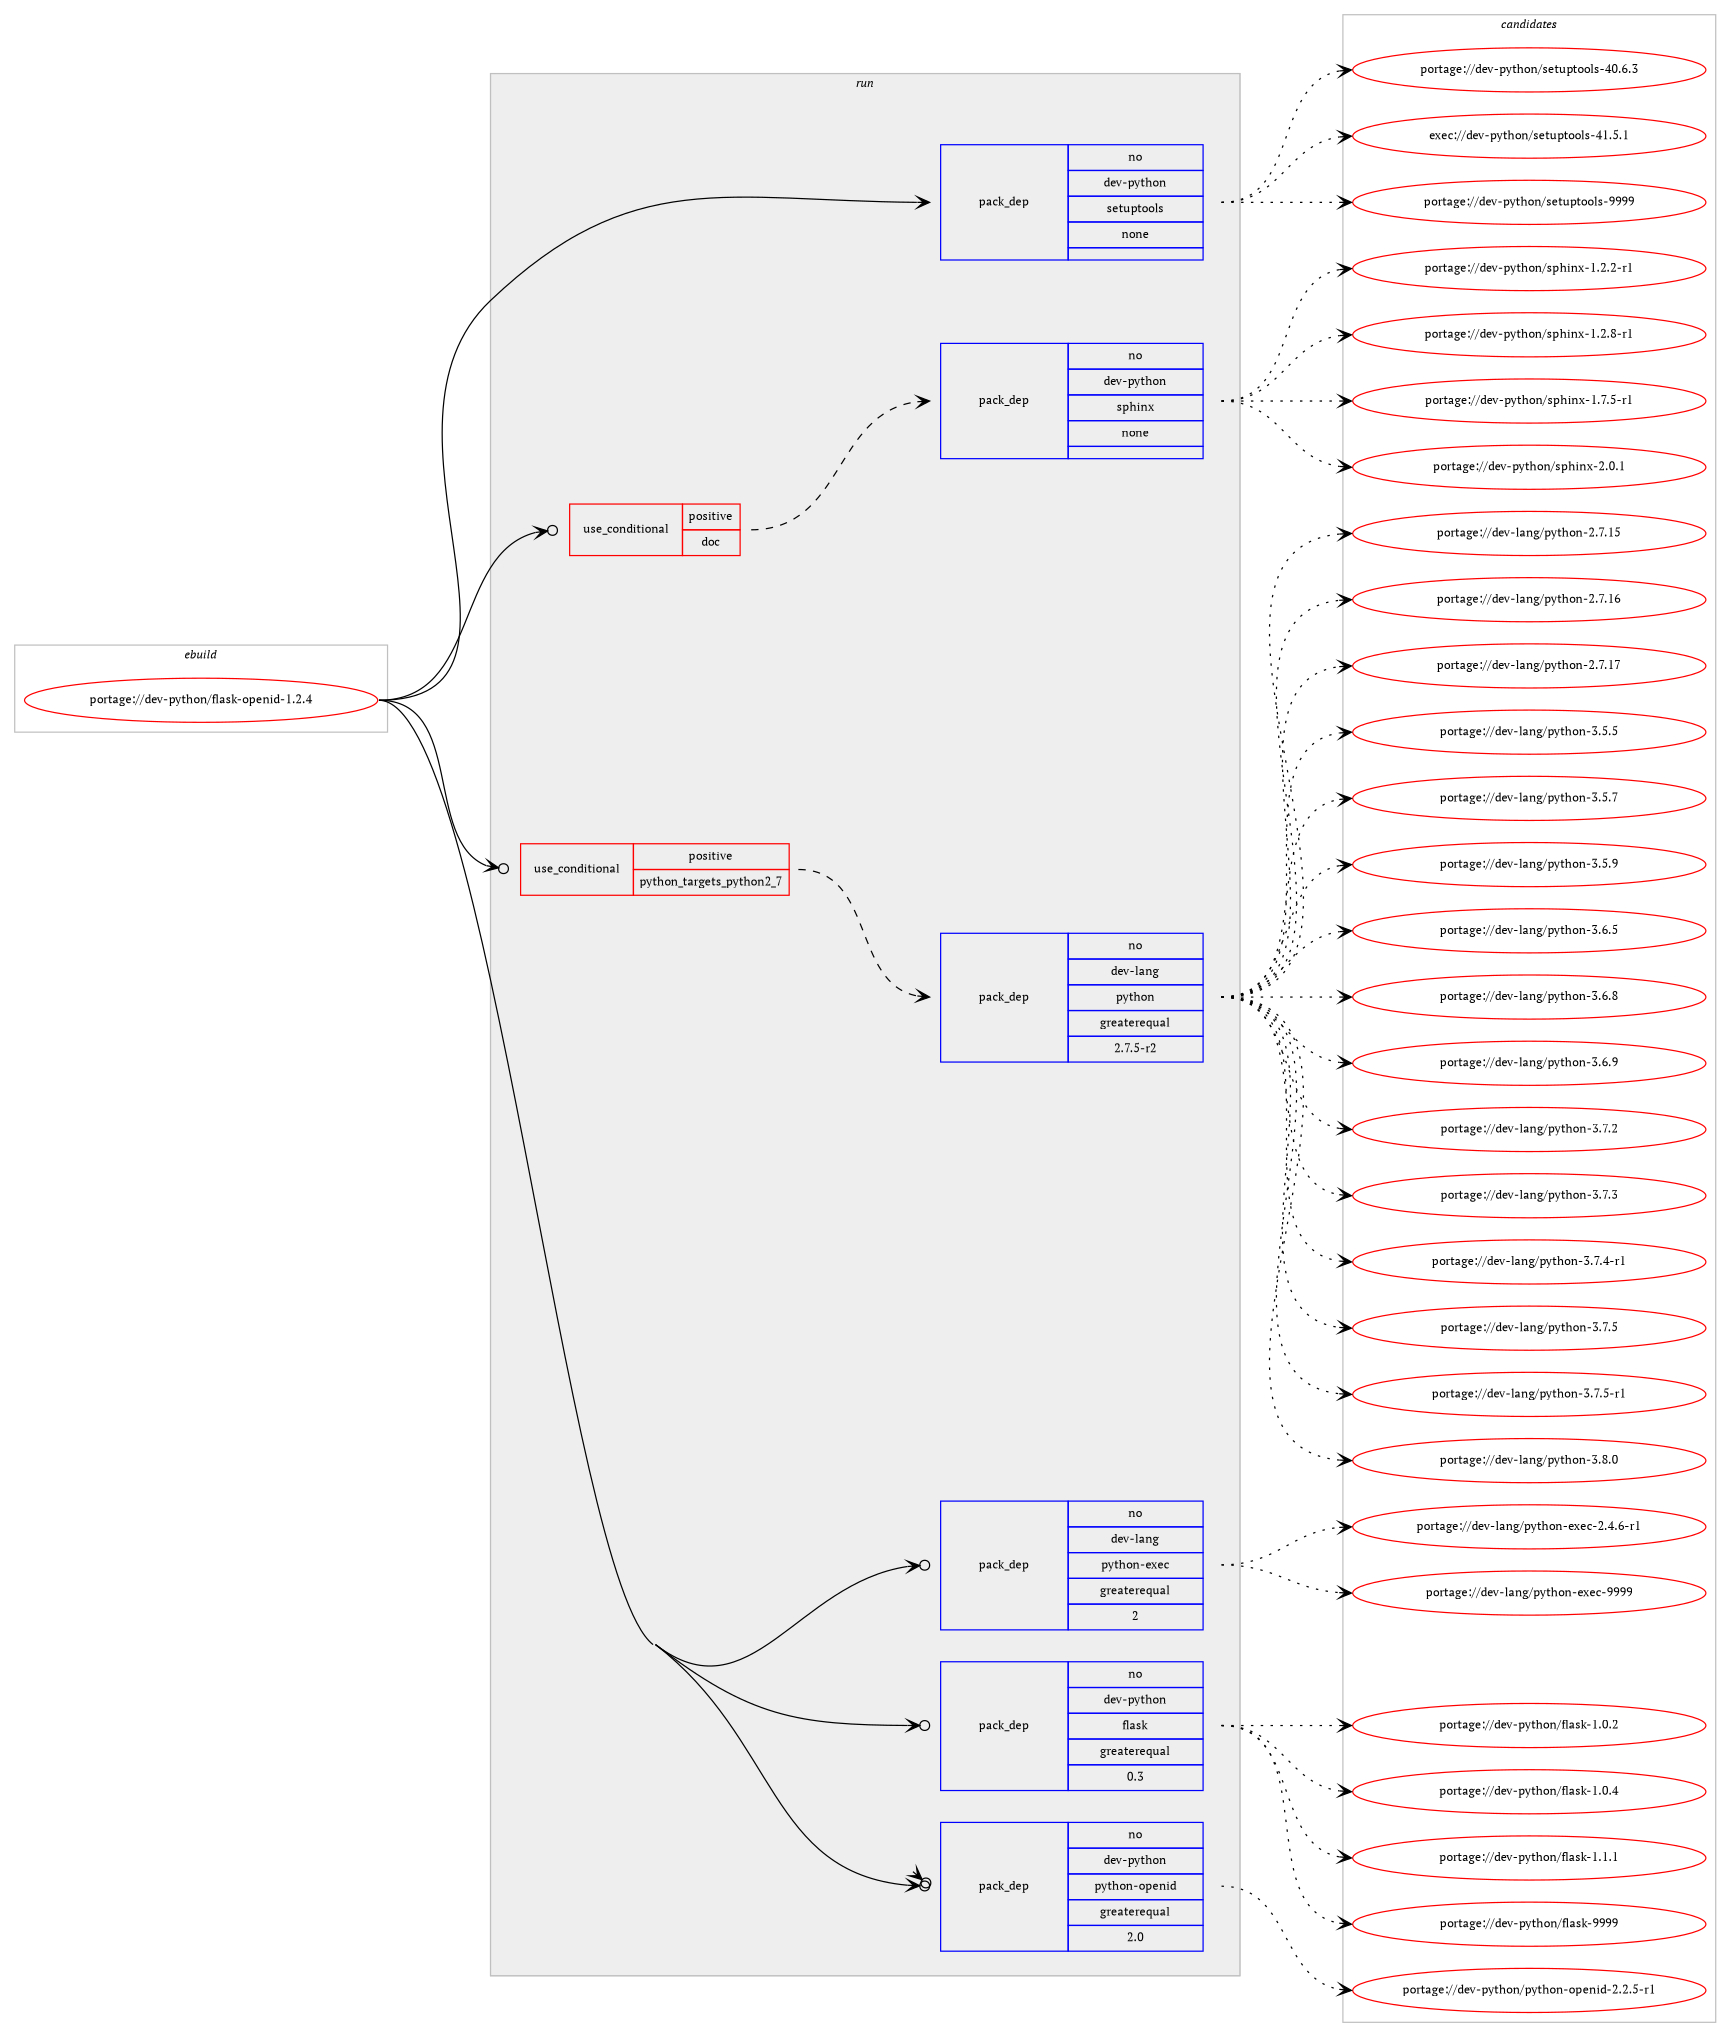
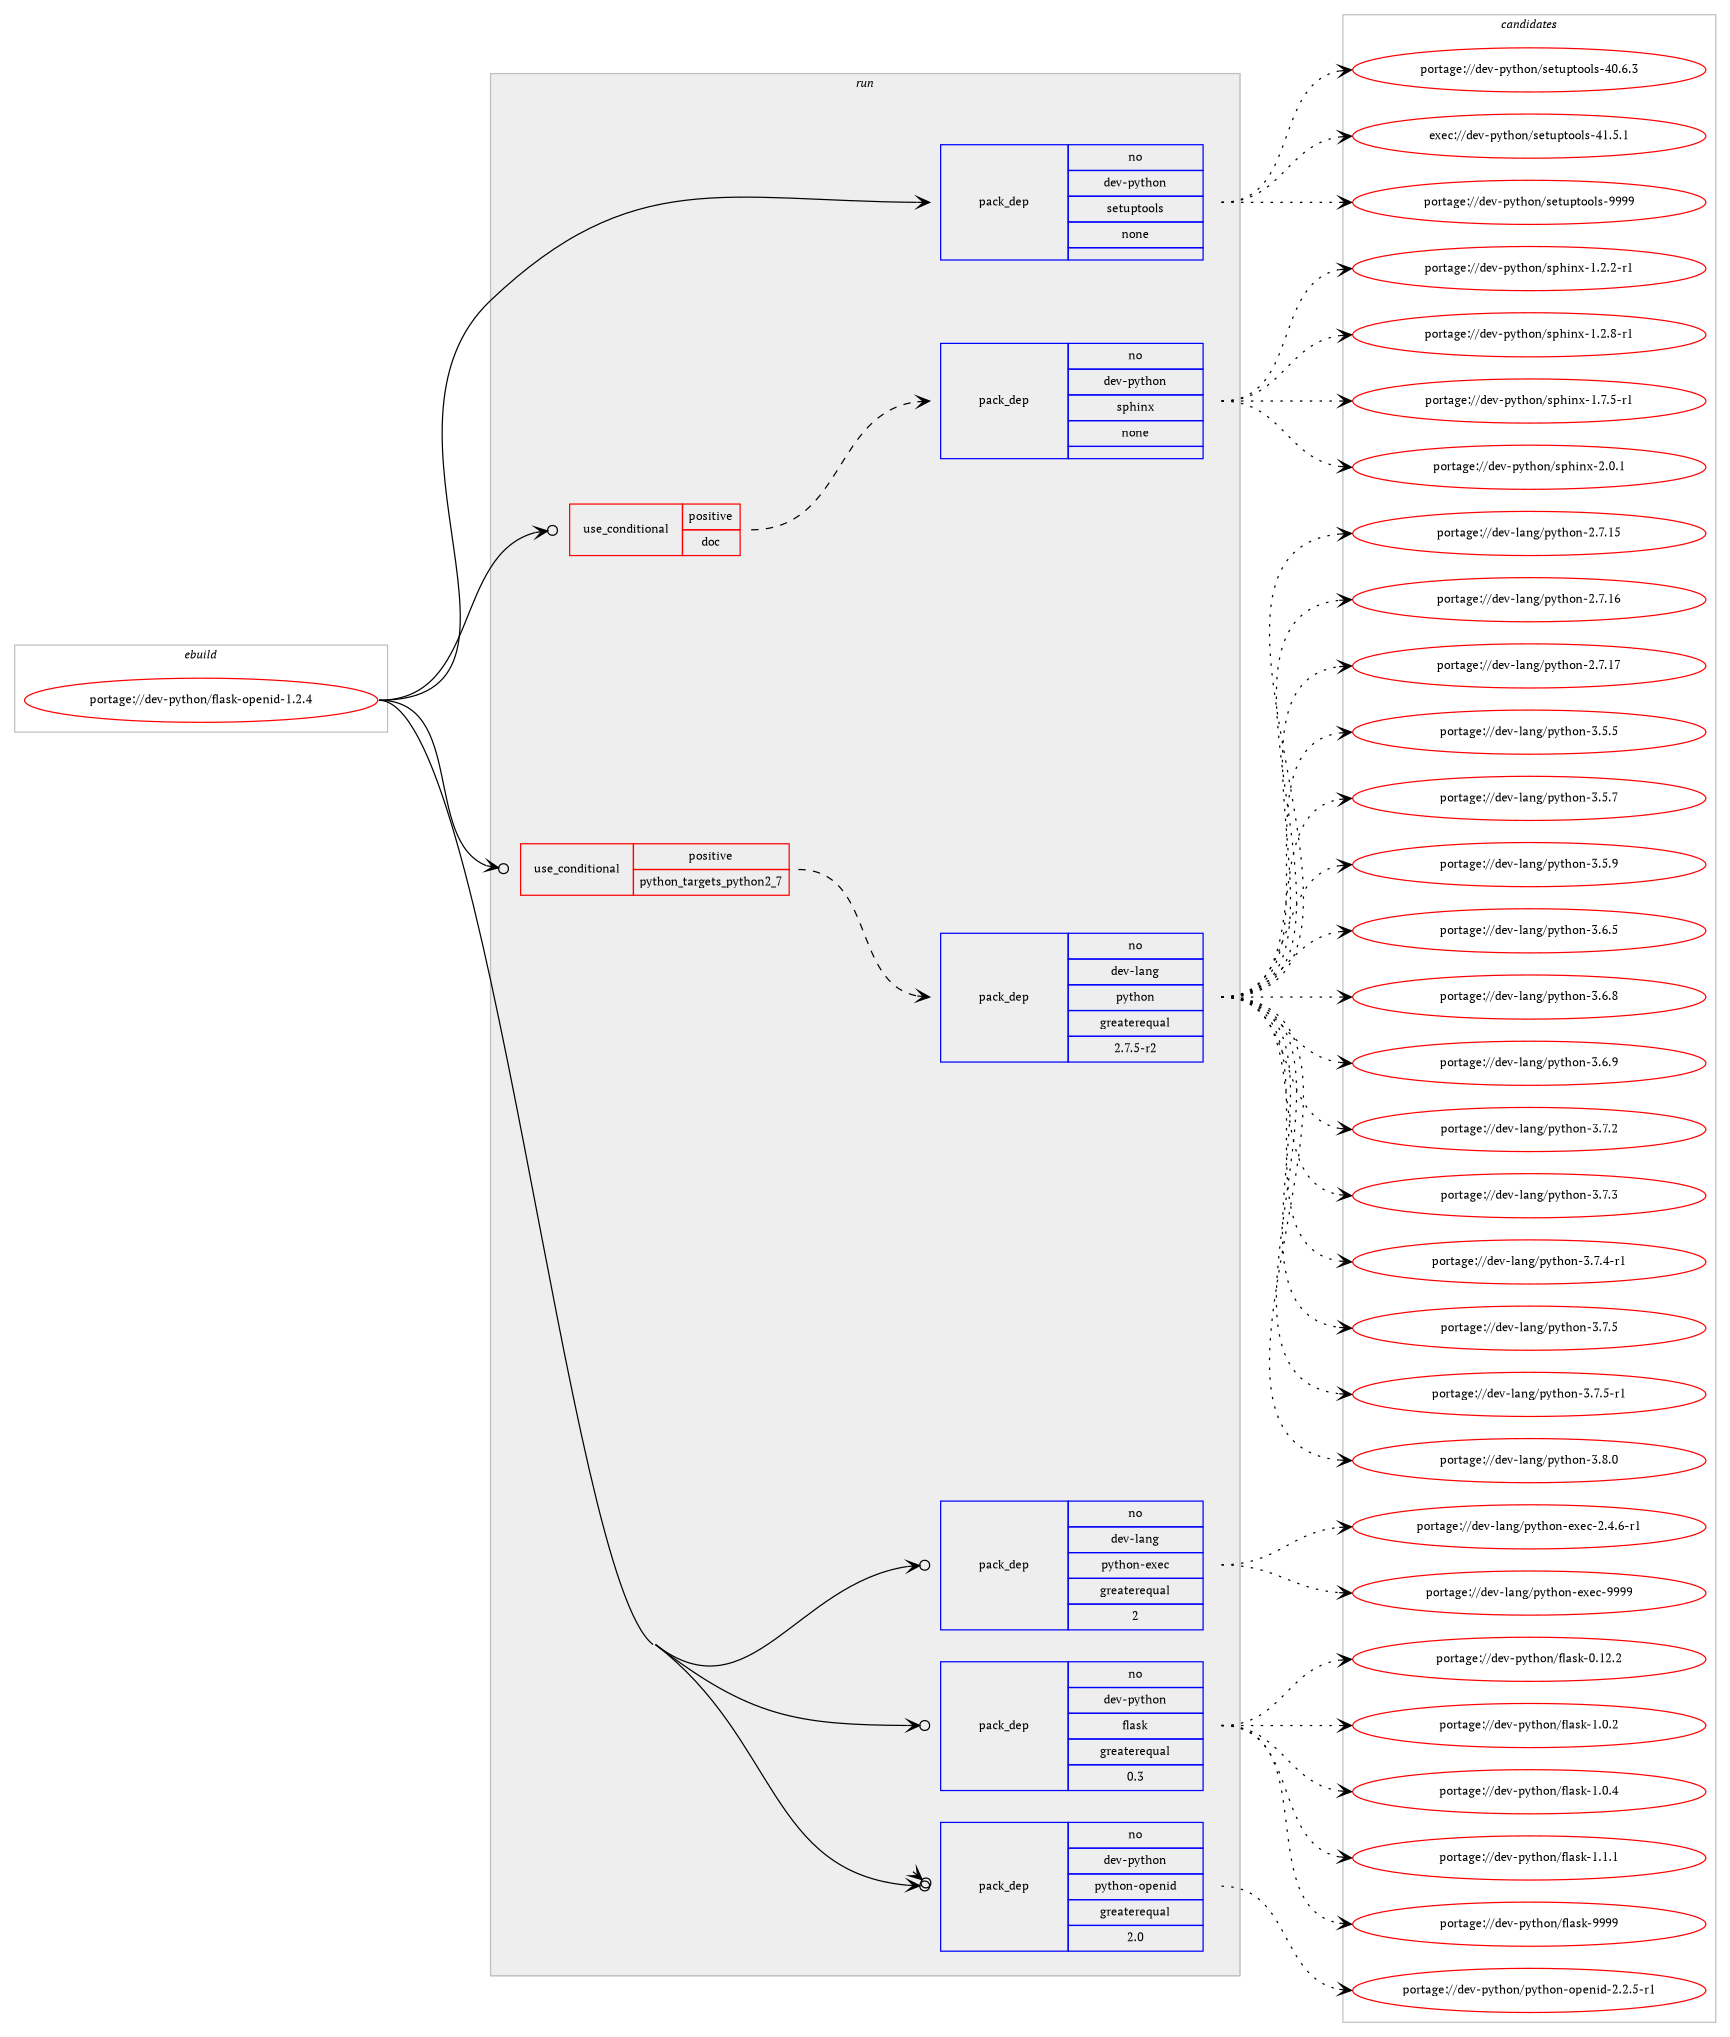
node "portage://dev-python/flask-0.12.2": added
